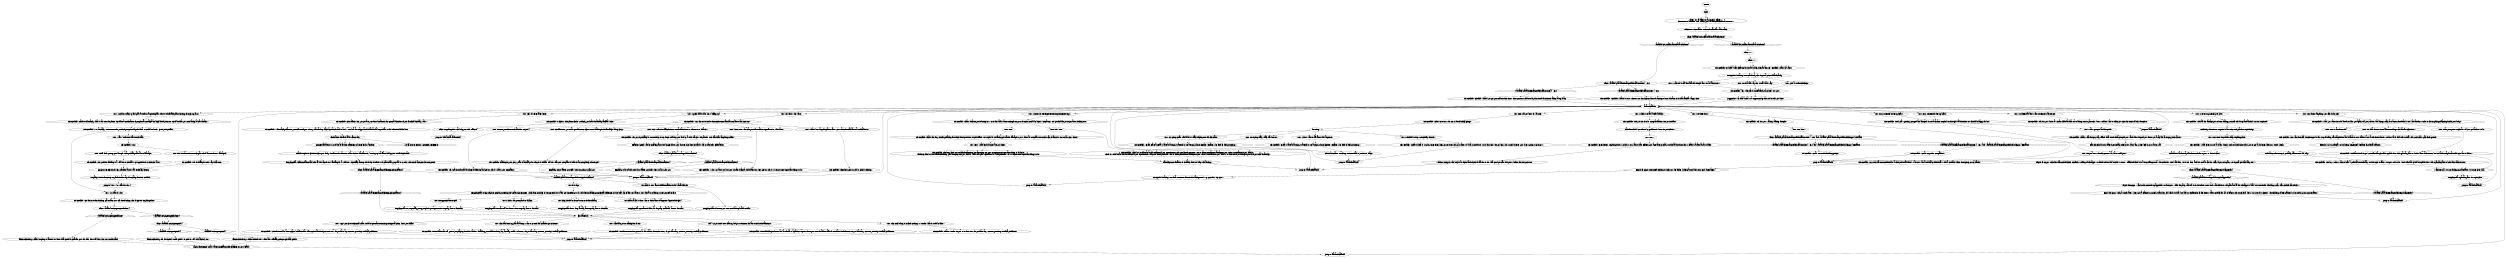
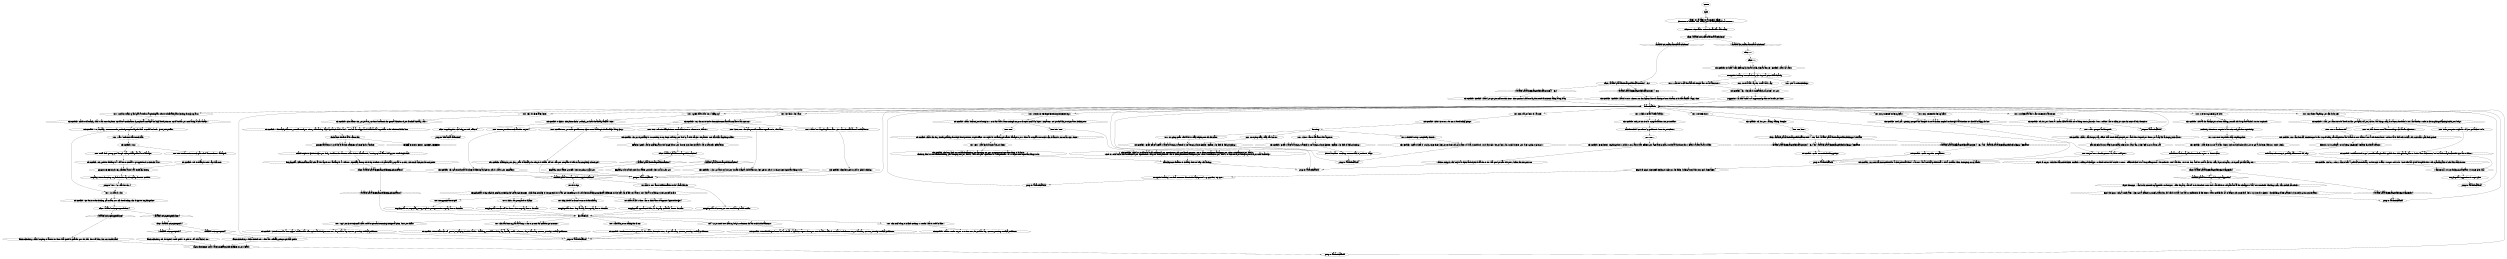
node "JUMP OUT to PLAZA / COUPRIS KINEEMA": label "JUMP OUT to PLAZA / COUPRIS KINEEMA" -> "KINEEMA OUT to PLAZA / COUPRIS KINEEMA"
node "Encyclopedia: Cyanoacrylate *is* super glue.": label "Encyclopedia: Cyanoacrylate *is* super glue." -> "Encyclopedia: Suggestion *is* super glue."
